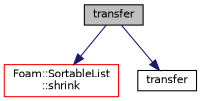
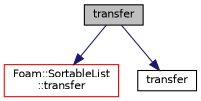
node "Foam::SortableList ::shrink": label "Foam::SortableList ::shrink" -> "Foam::SortableList ::transfer"
